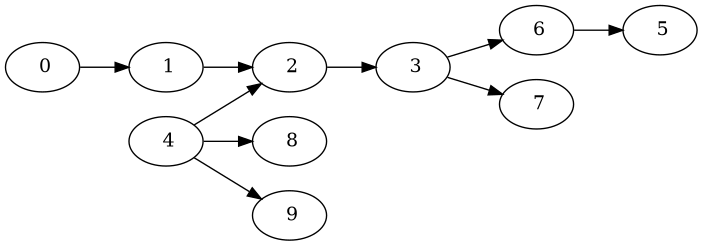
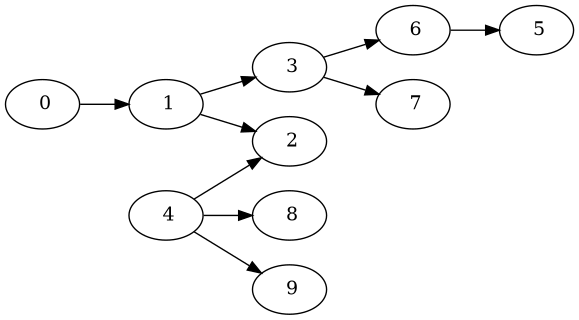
edge "2" -> "3": now "1" -> "3"
